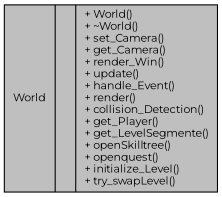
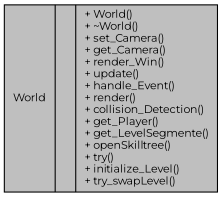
node "World": text "+ openquest()" -> "+ try()"
